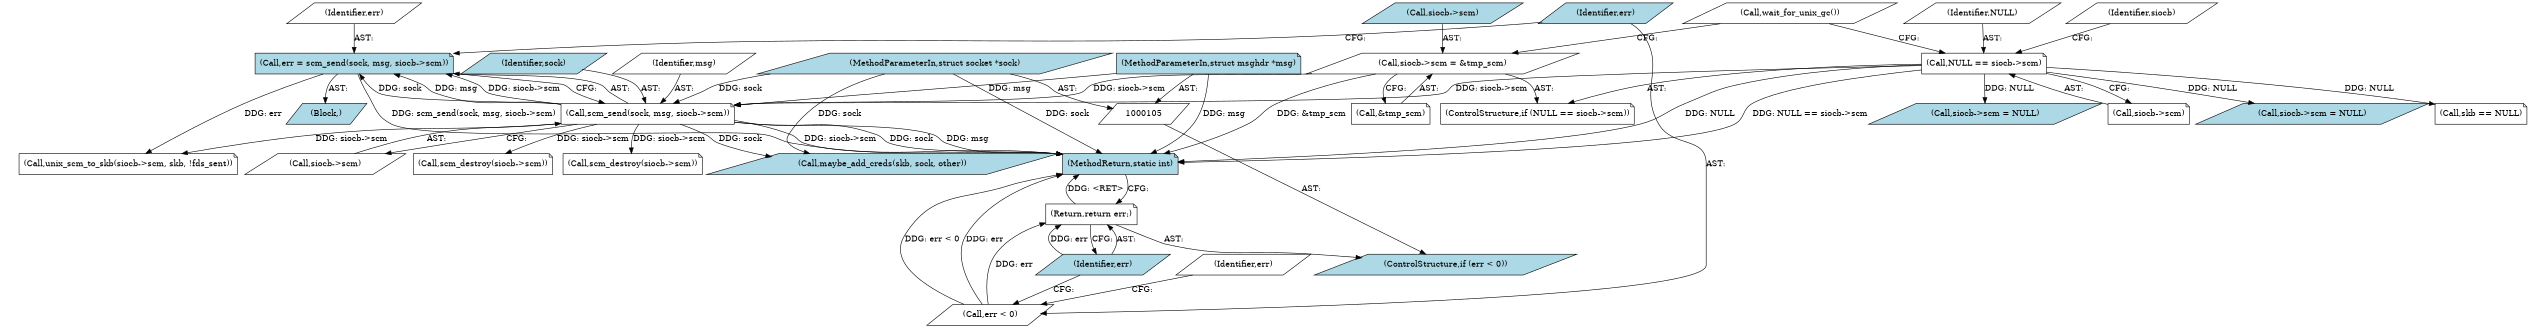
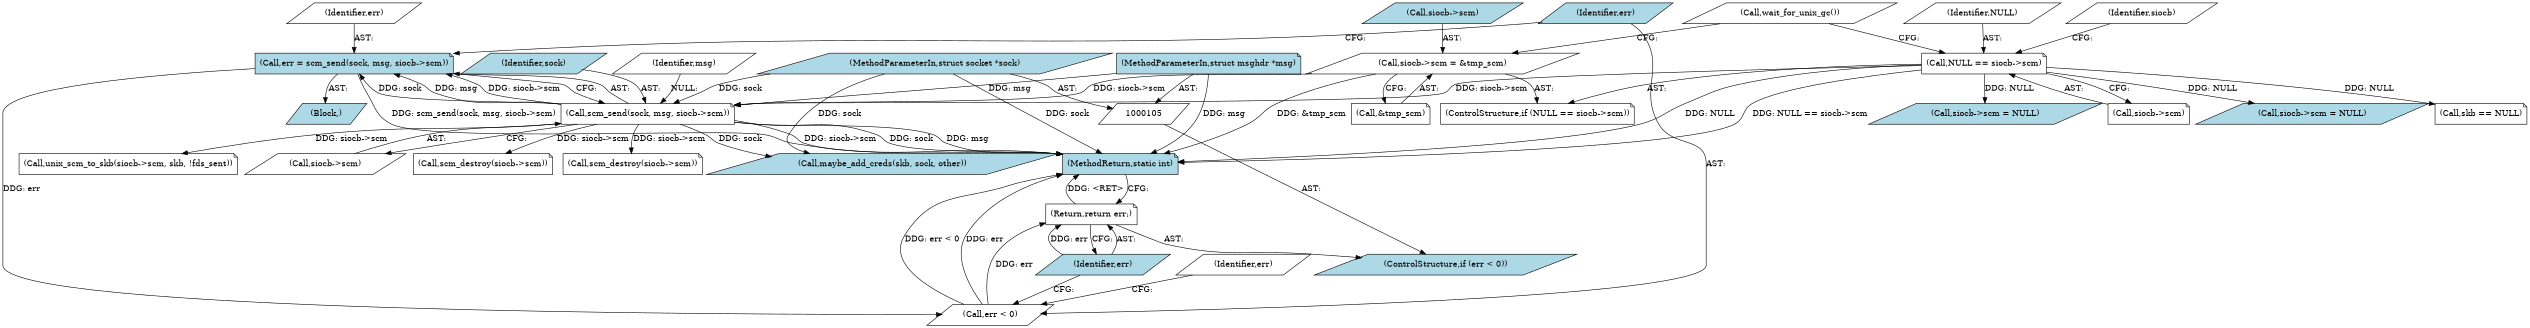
edge "(Identifier,msg)" -> "(Call,scm_send(sock, msg, siocb->scm))": label "AST: " -> "NULL: "
edge "(Call,err = scm_send(sock, msg, siocb->scm))" -> "(Call,unix_scm_to_skb(siocb->scm, skb, !fds_sent))": now "(Call,err = scm_send(sock, msg, siocb->scm))" -> "(Call,err < 0)"
